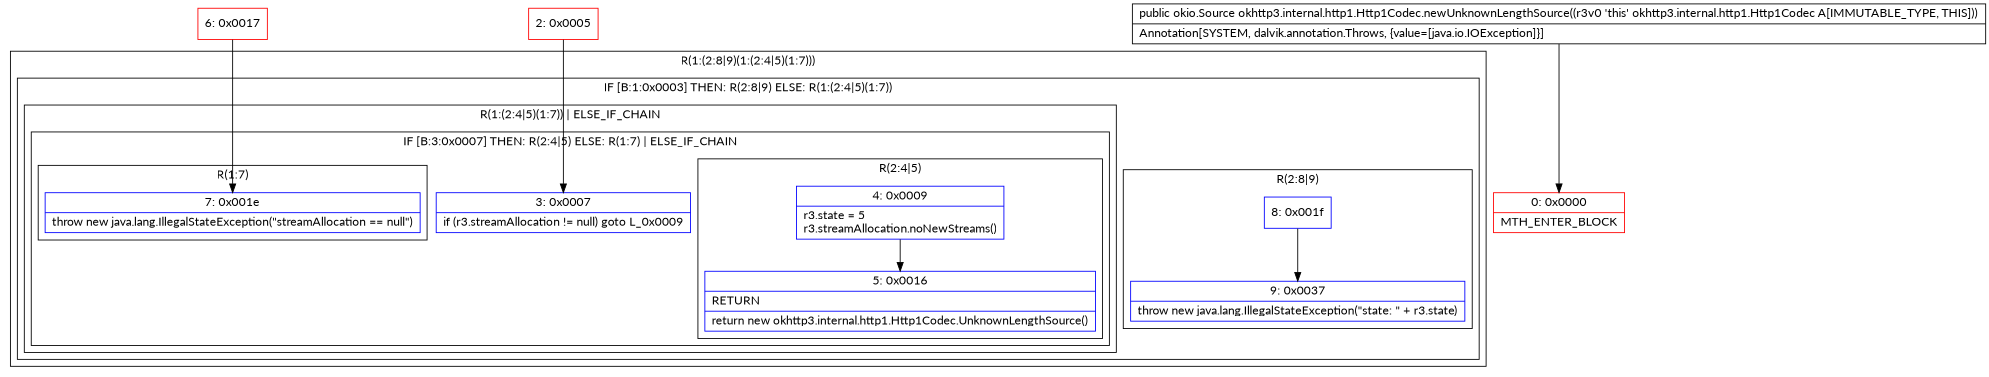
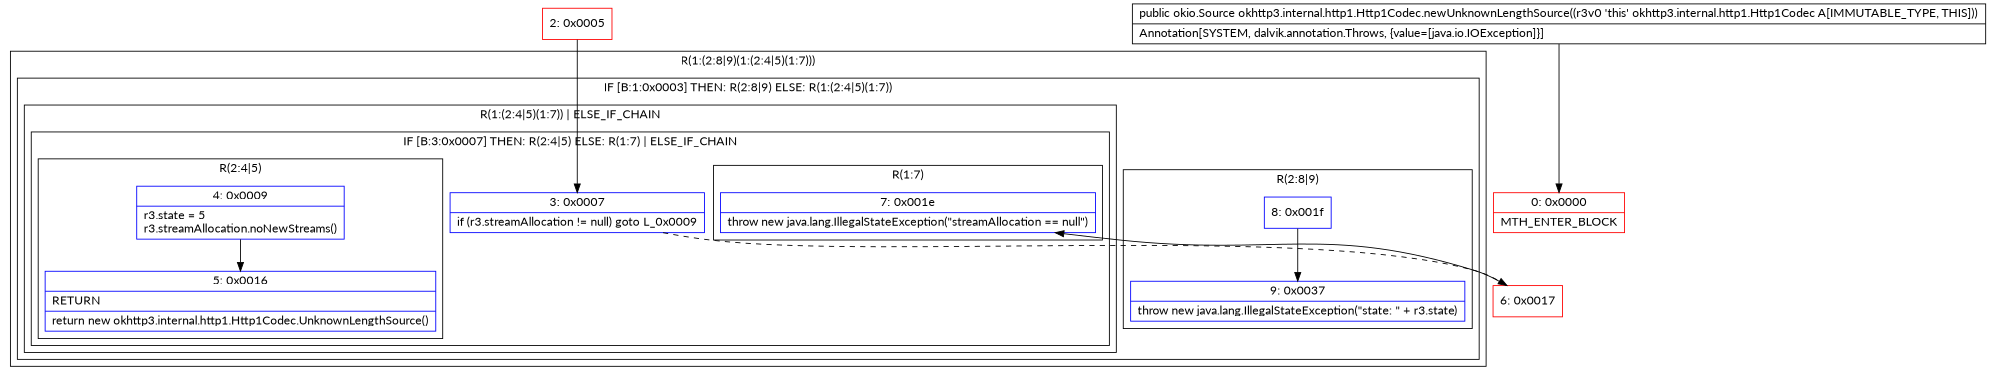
edge "3: 0x0007" -> "6: 0x0017": added
